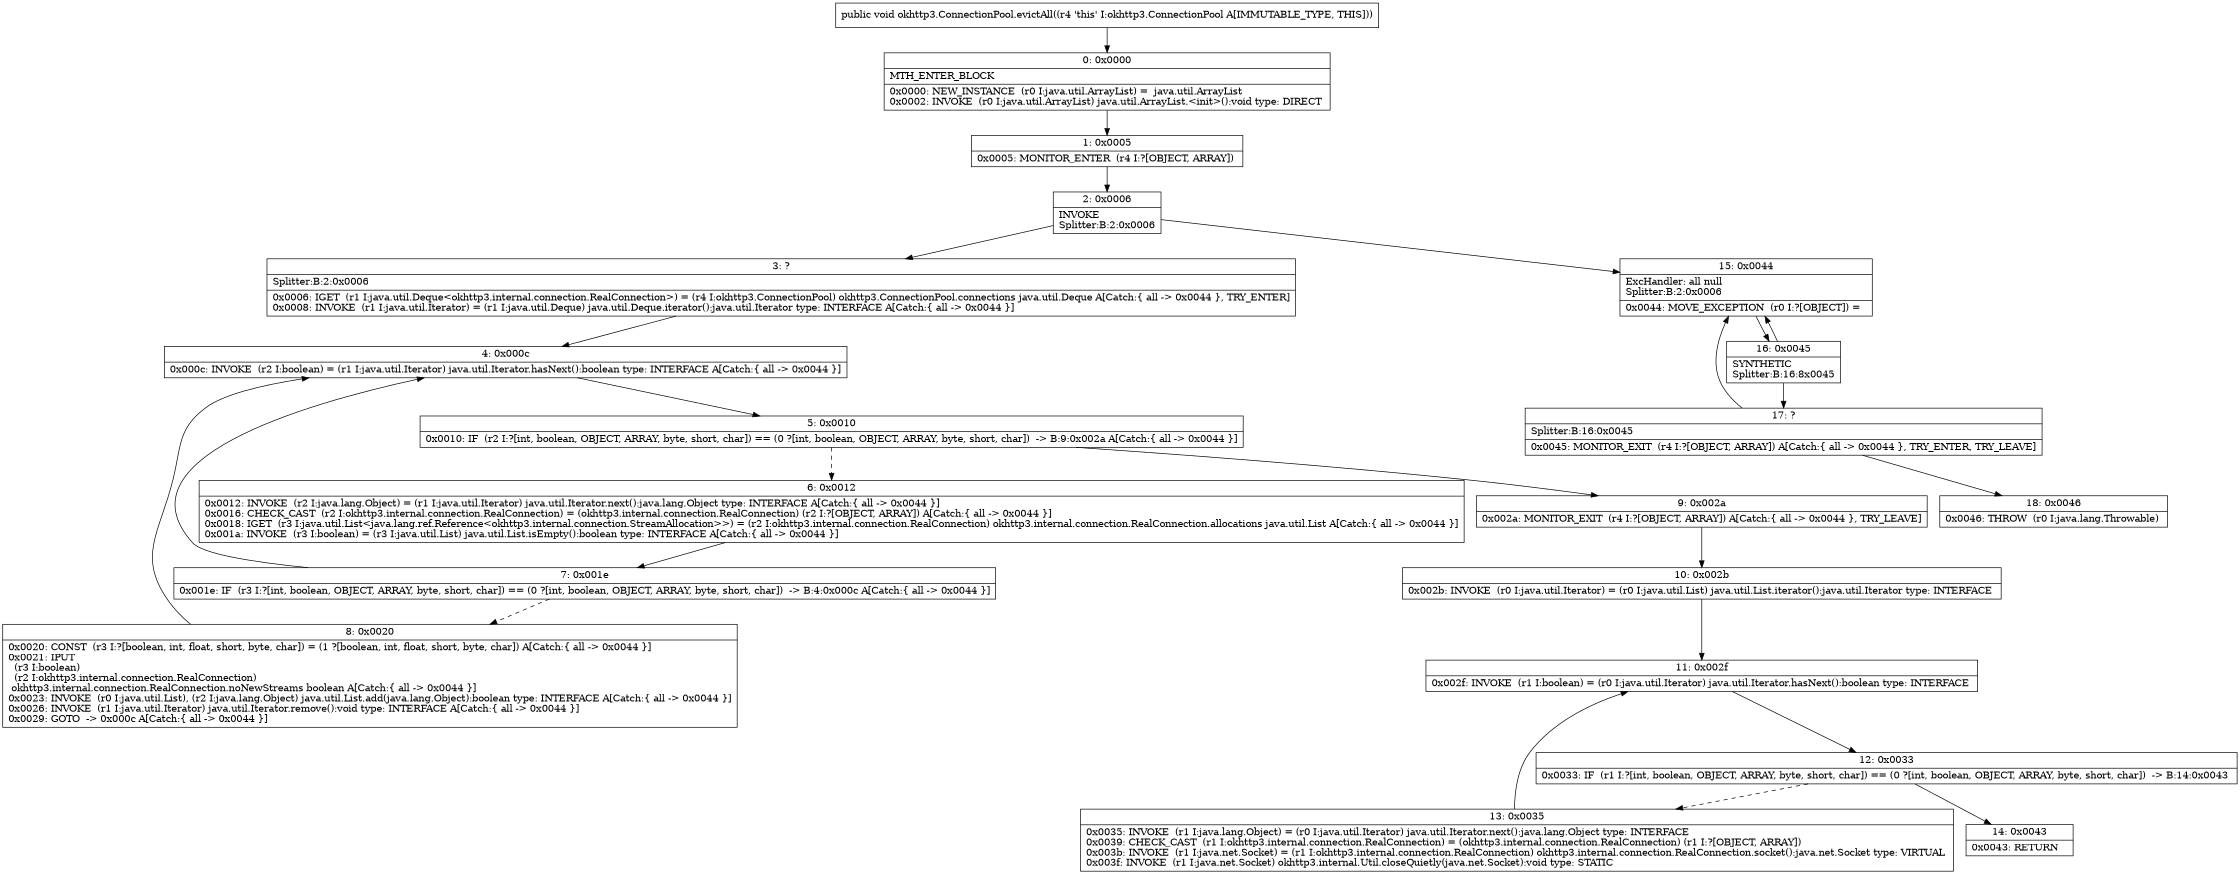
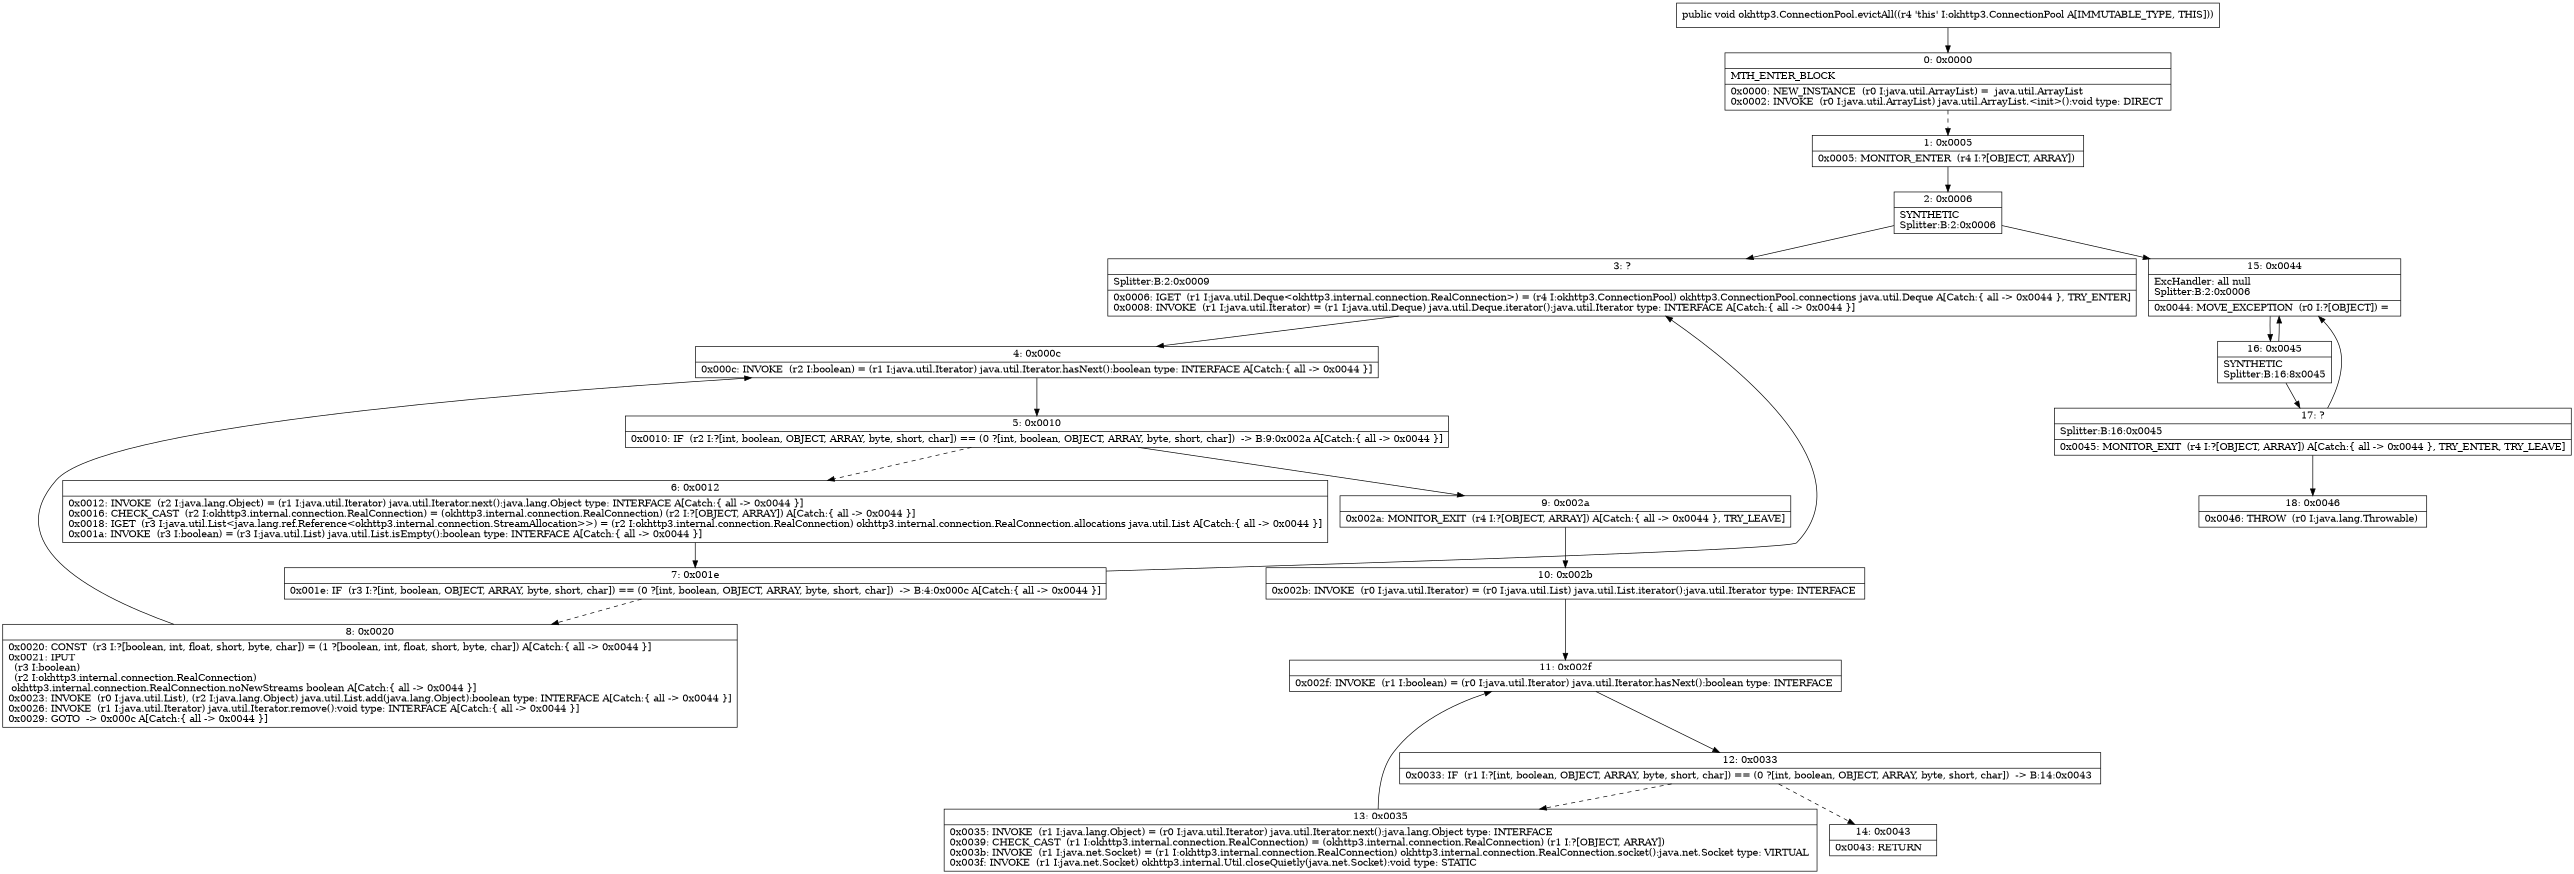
edge "0: 0x0000" -> "1: 0x0005": style solid -> dashed
node "2: 0x0006": text "INVOKE" -> "SYNTHETIC"
node "3: ?": text "Splitter:B:2:0x0006" -> "Splitter:B:2:0x0009"
edge "7: 0x001e" -> "4: 0x000c": now "7: 0x001e" -> "3: ?"
edge "12: 0x0033" -> "14: 0x0043": style solid -> dashed
